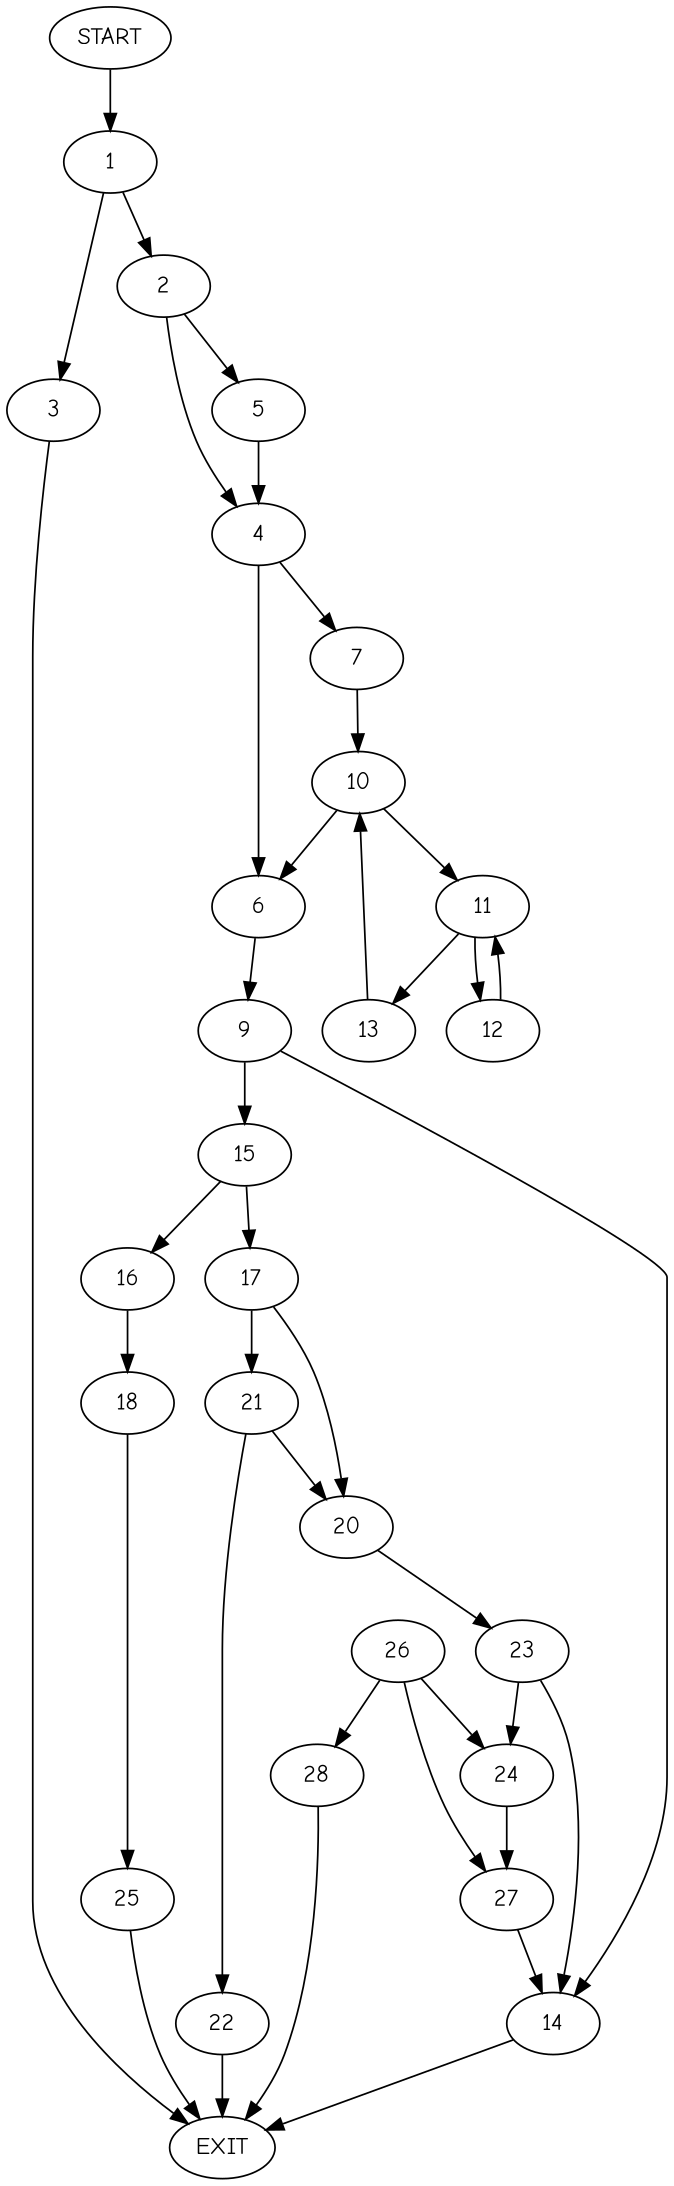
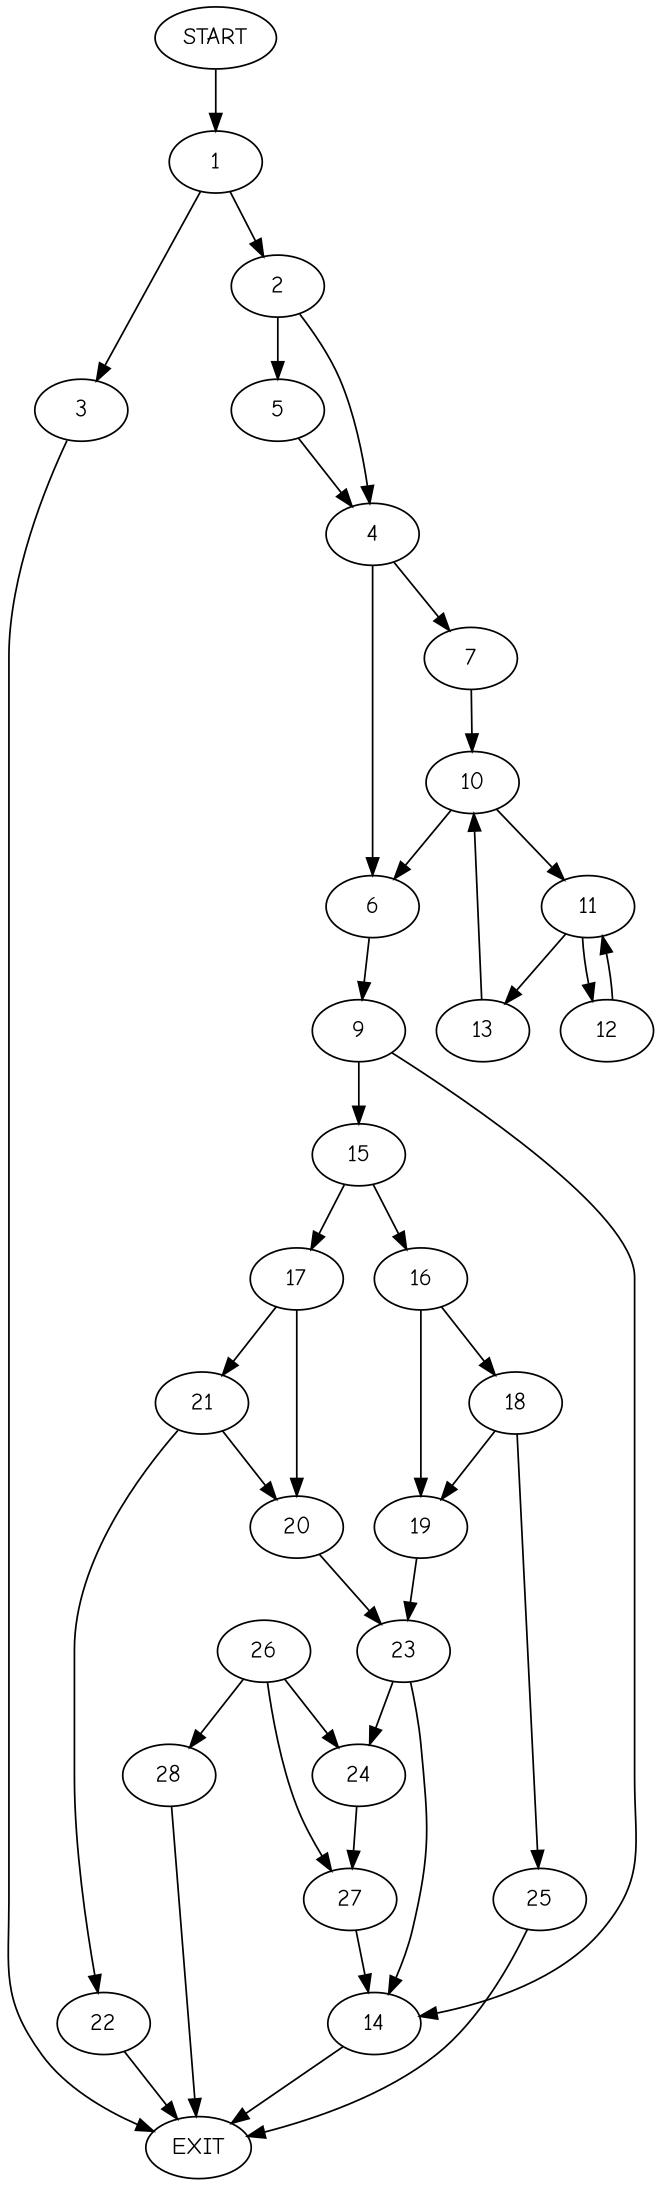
node "19": added
